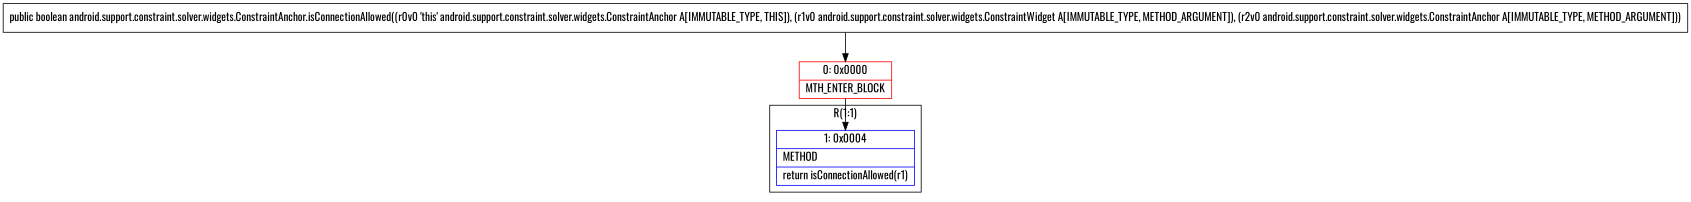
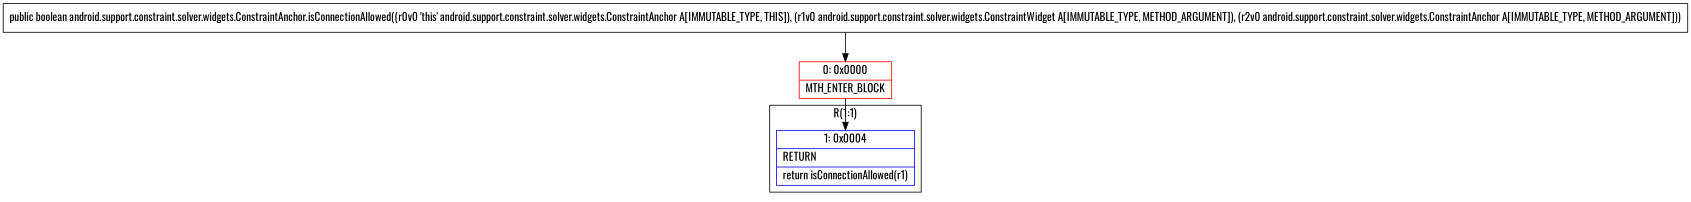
node "1: 0x0004": text "METHOD" -> "RETURN"
